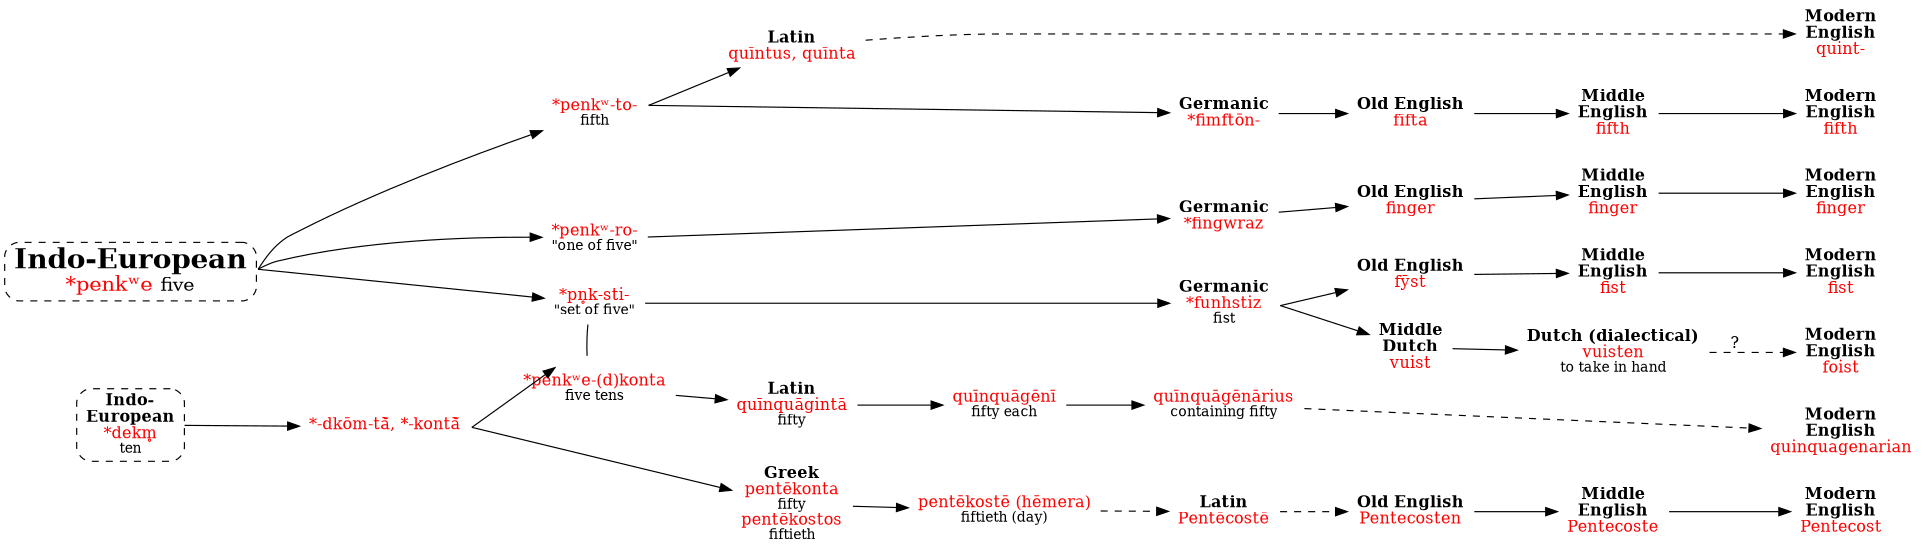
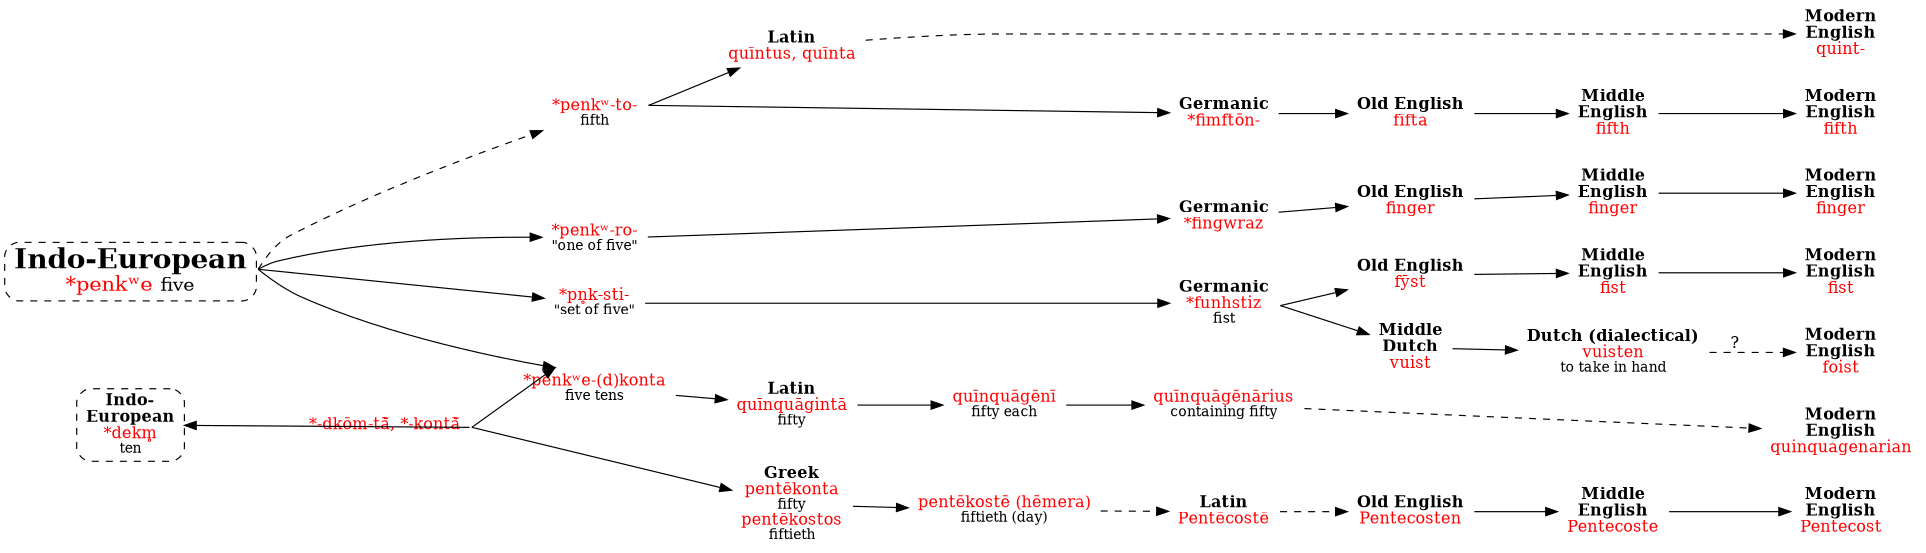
edge "Indo-European" -> "*penkʷ-to-": style solid -> dashed
edge "*pn̥k-sti-" -> "*penkʷe-(d)konta": now "Indo-European" -> "*penkʷe-(d)konta"
edge "Indo-" -> "*-dkōm-tā̆, *-kontā̆": reversed
